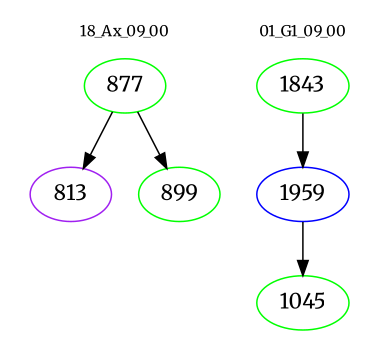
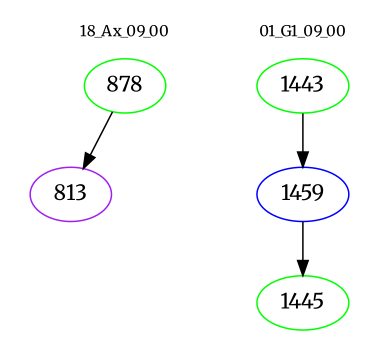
node "877": label "877" -> "878"
node "1843": label "1843" -> "1443"
node "899": removed
node "1959": label "1959" -> "1459"
node "1045": label "1045" -> "1445"
